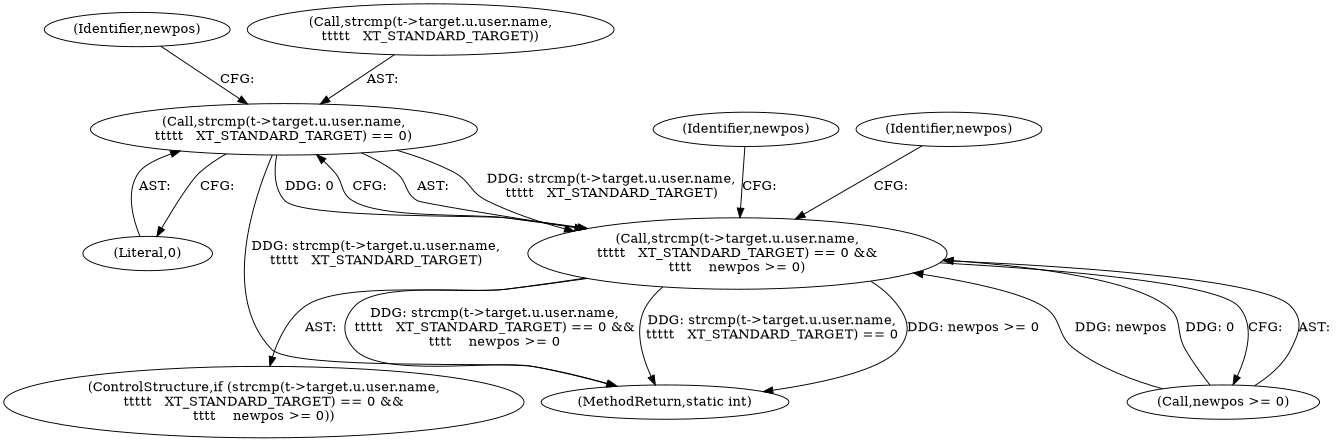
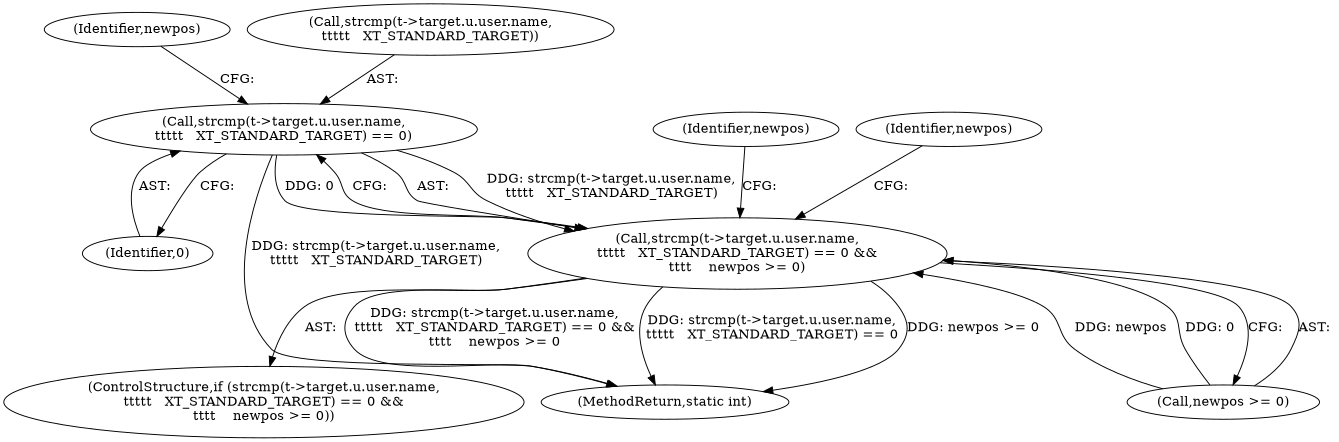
node "(Literal,0)": label "(Literal,0)" -> "(Identifier,0)"
